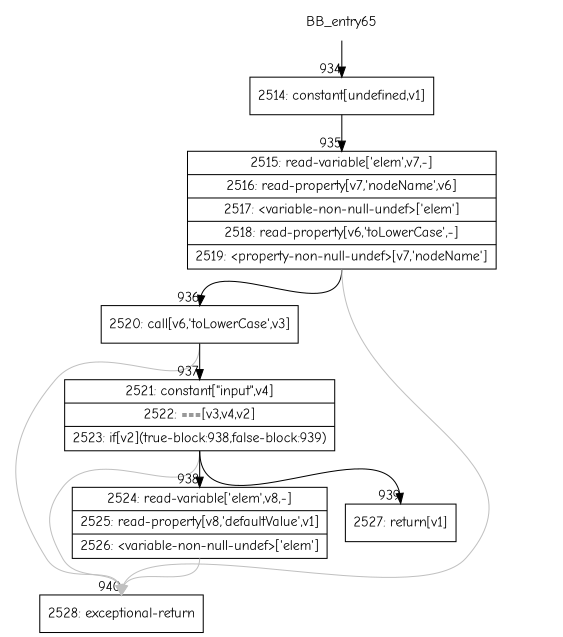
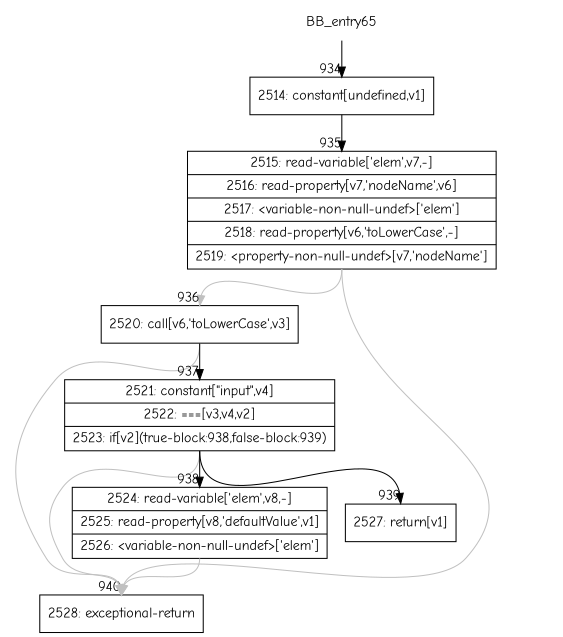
edge "2515: read-variable['elem',v7,-]" -> "2520: call[v6,'toLowerCase',v3]": color black -> gray
